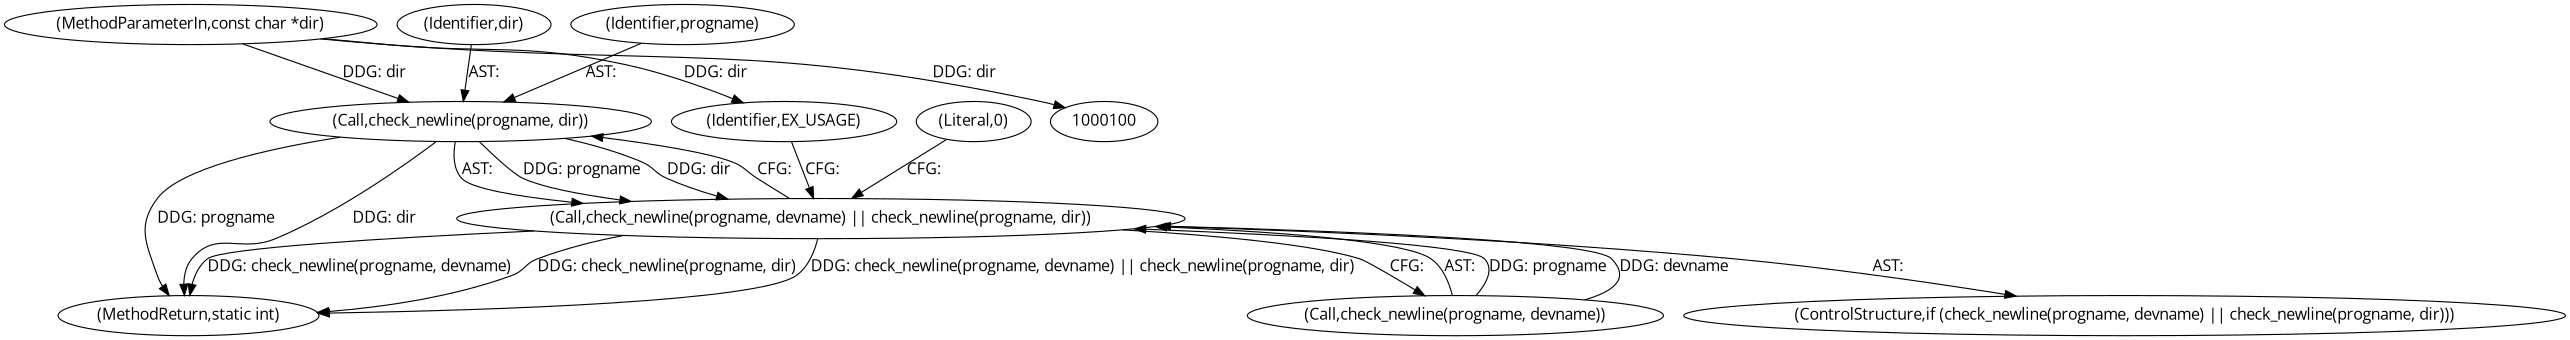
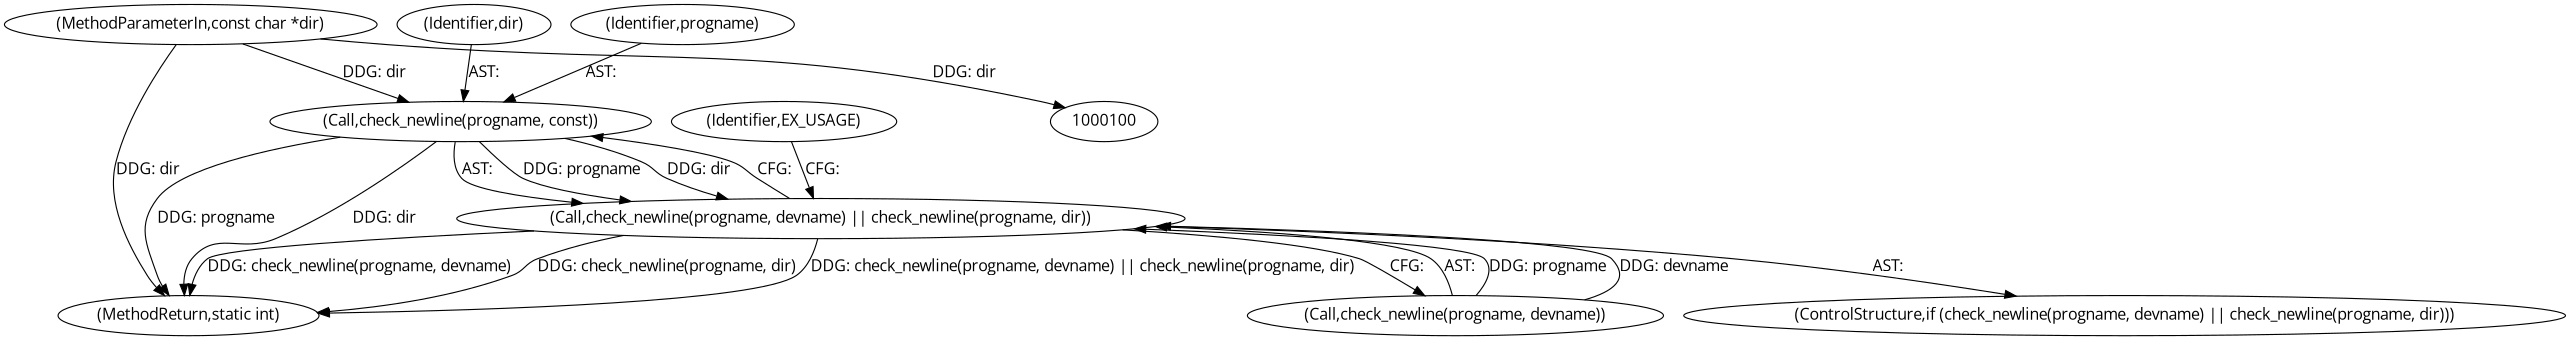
edge "(MethodParameterIn,const char *dir)" -> "(Identifier,EX_USAGE)": now "(MethodParameterIn,const char *dir)" -> "(MethodReturn,static int)"
node "(Call,check_newline(progname, dir))": label "(Call,check_newline(progname, dir))" -> "(Call,check_newline(progname, const))"
node "(Literal,0)": removed
